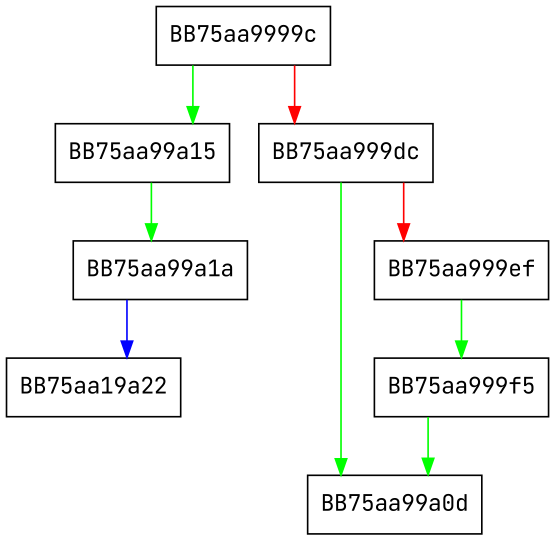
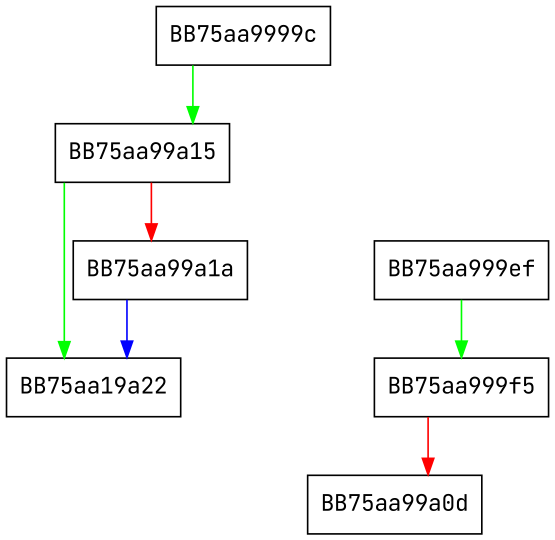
node "BB75aa999dc": removed
edge "BB75aa99a15" -> "BB75aa99a1a": color green -> red
edge "BB75aa99a15" -> "BB75aa19a22": added
edge "BB75aa999f5" -> "BB75aa99a0d": color green -> red
